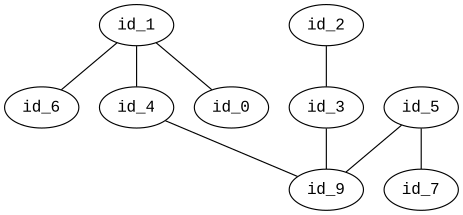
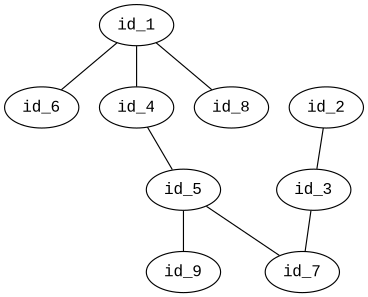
node "id_0": label "id_0" -> "id_8"
edge "id_4" -- "id_9": now "id_4" -- "id_5"
edge "id_3" -- "id_9": now "id_3" -- "id_7"
